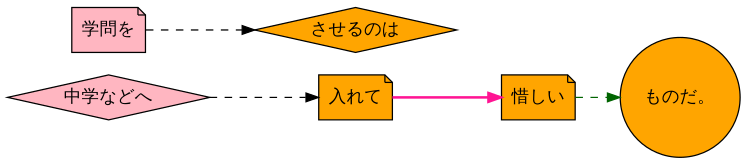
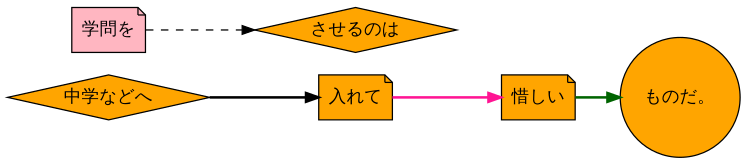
node "中学などへ": fillcolor lightpink -> orange
edge "中学などへ" -> "入れて": style dashed -> bold
edge "惜しい" -> "ものだ。": style dashed -> bold
